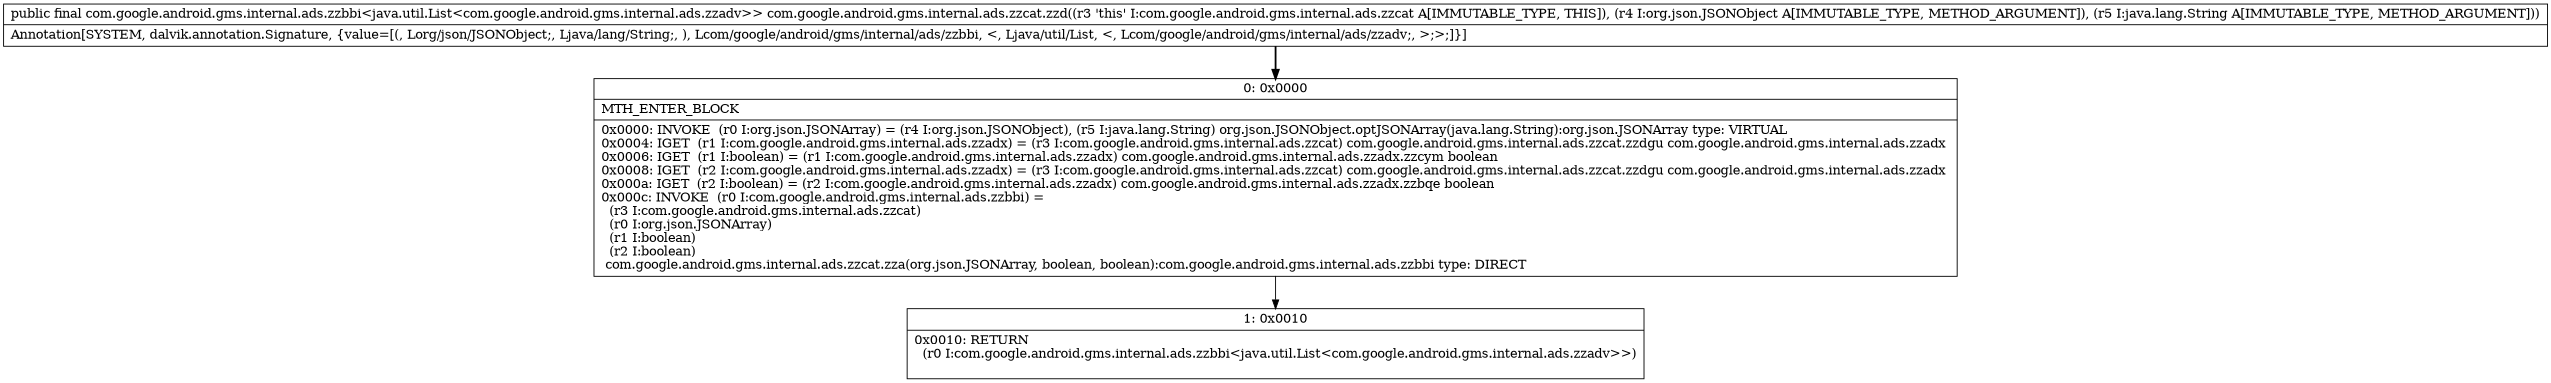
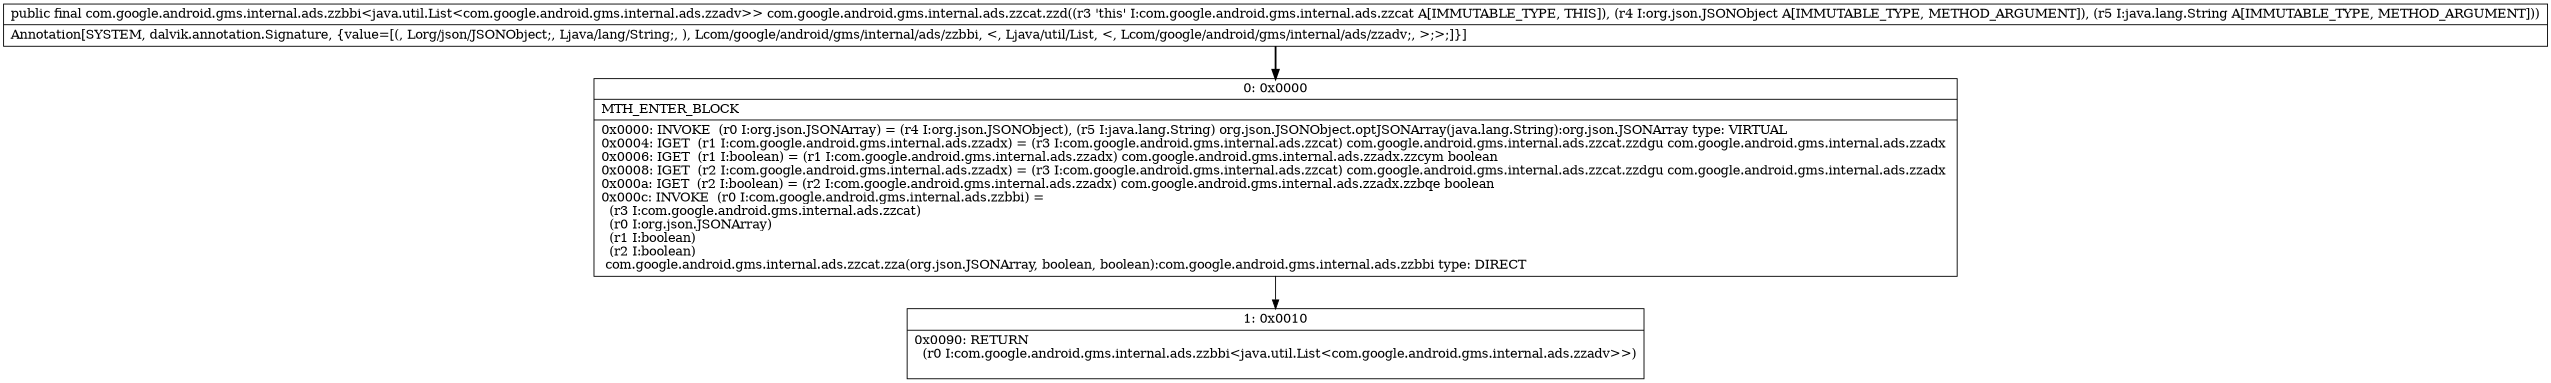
node "1: 0x0010": text "0x0010: RETURN" -> "0x0090: RETURN"
